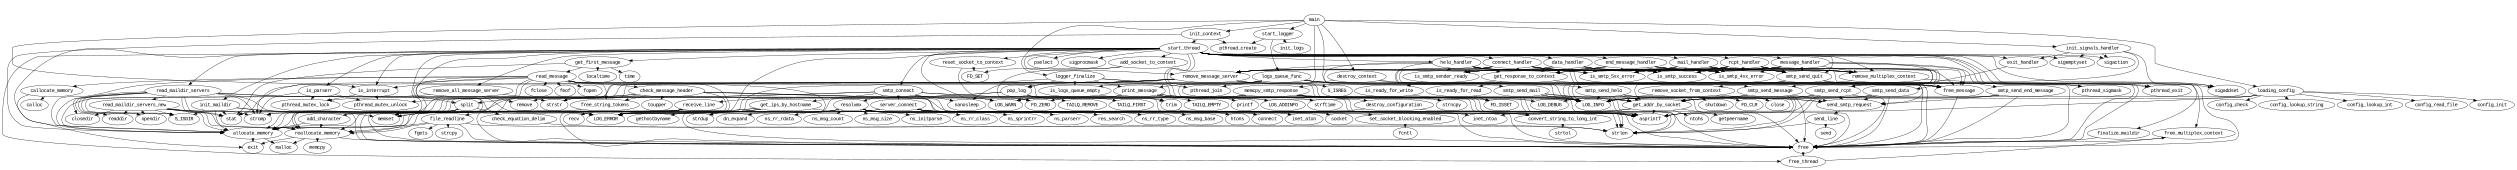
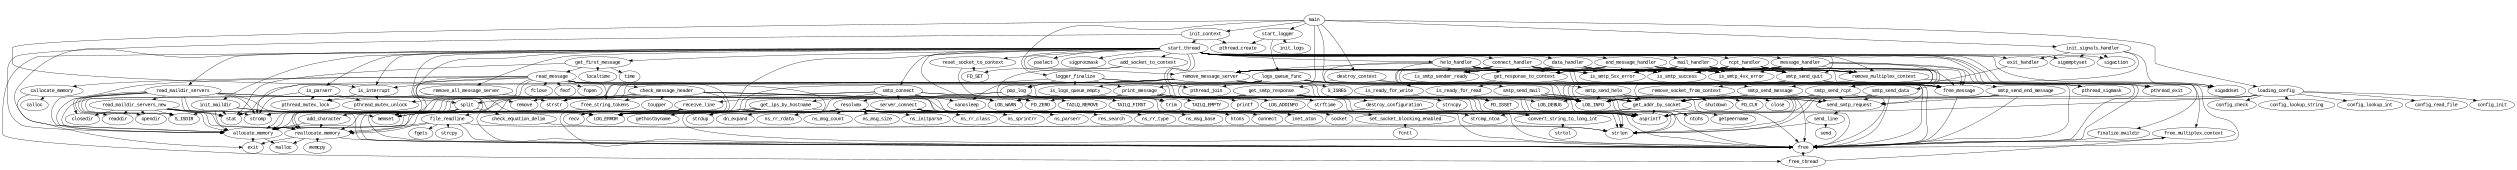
node "memcpy_smtp_response": label "memcpy_smtp_response" -> "get_smtp_response"
node "inet_ntoa": label "inet_ntoa" -> "strcmp_ntoa"
